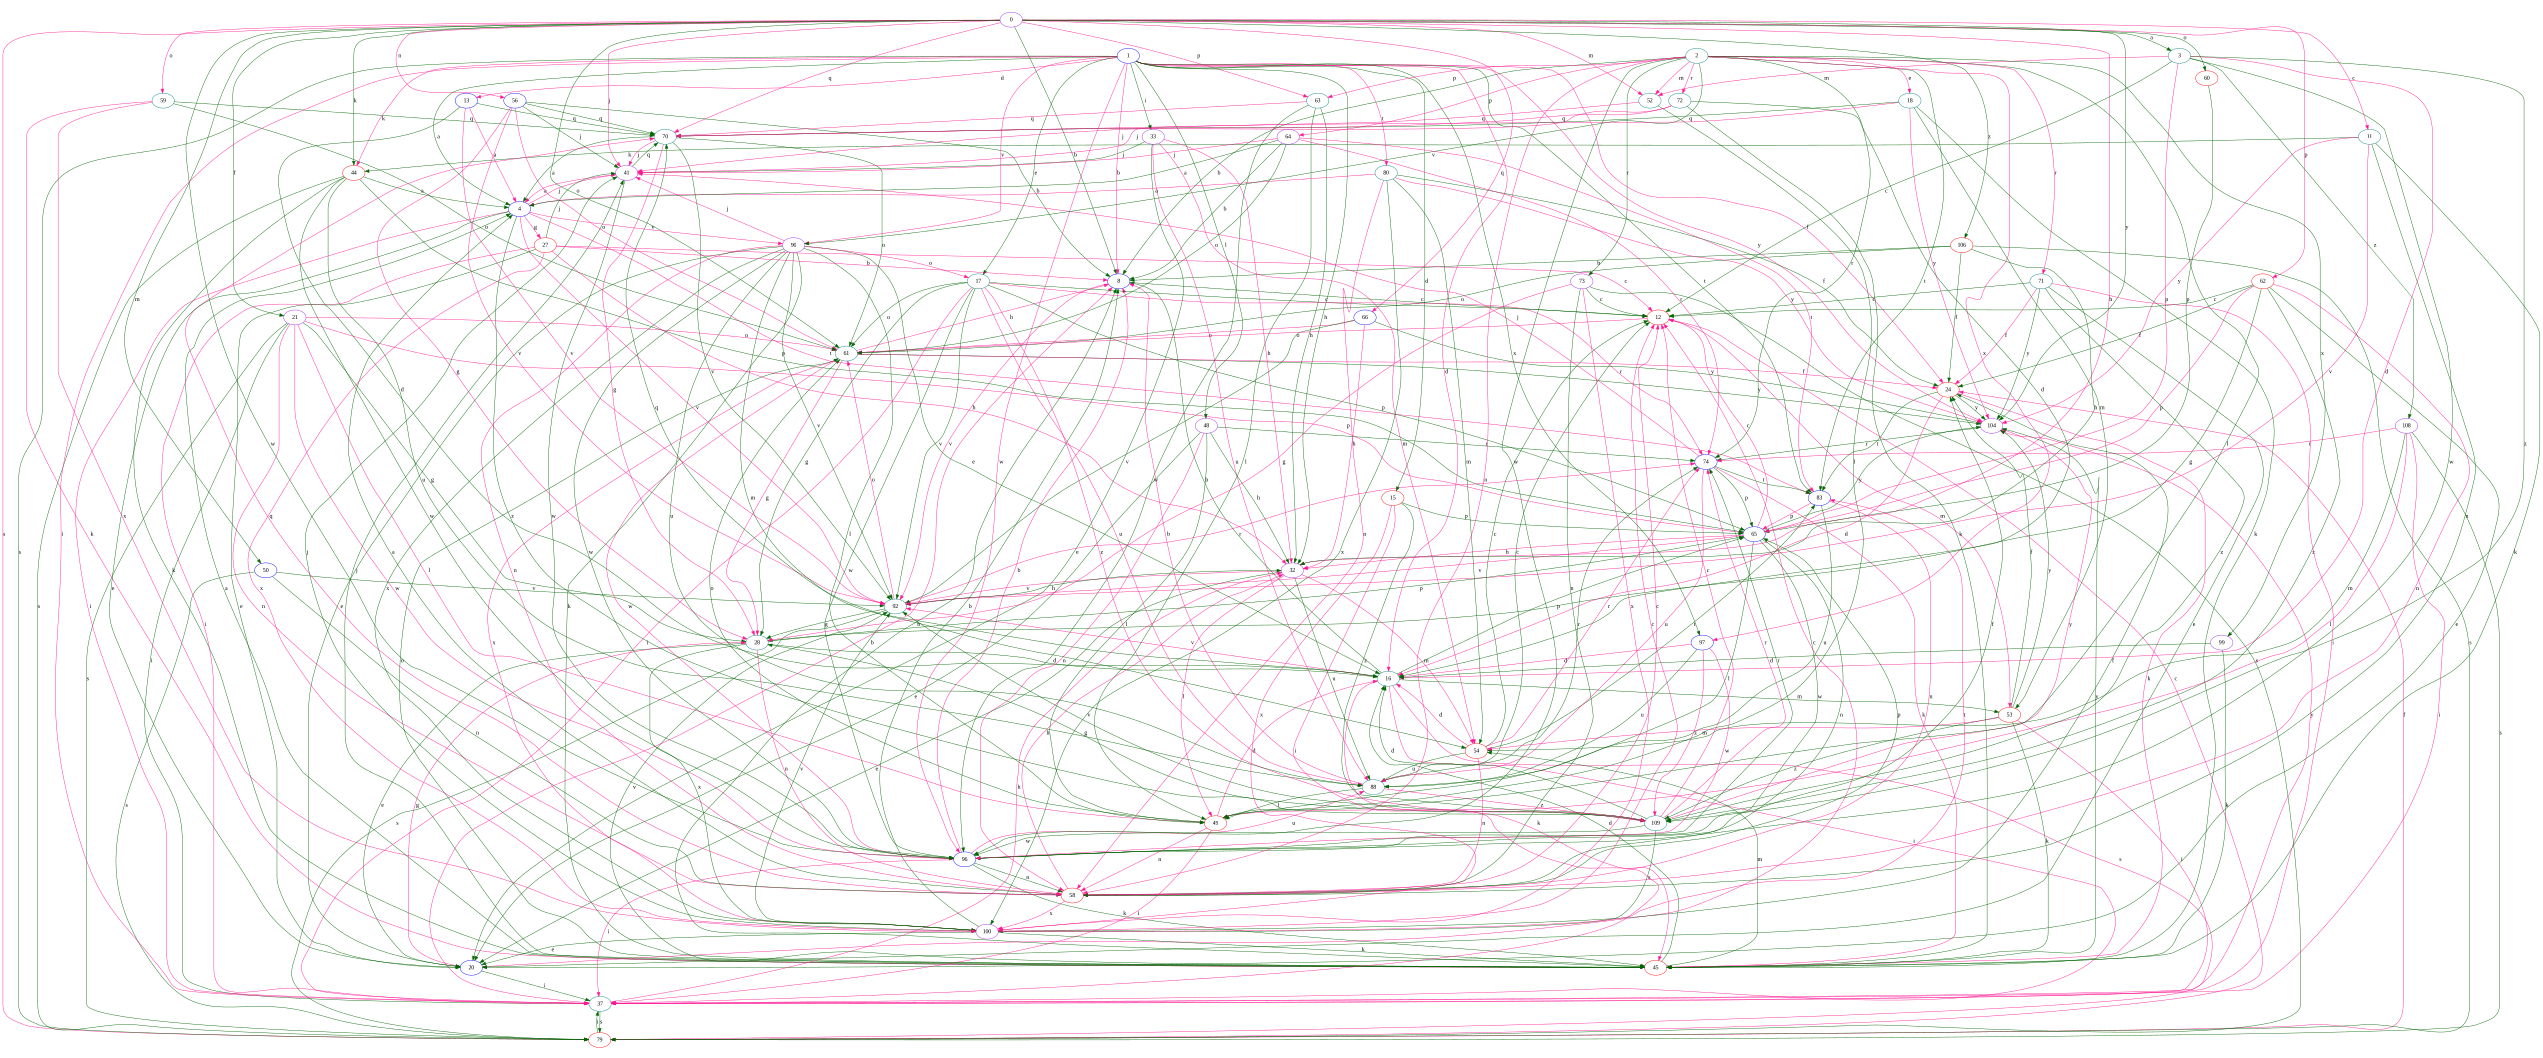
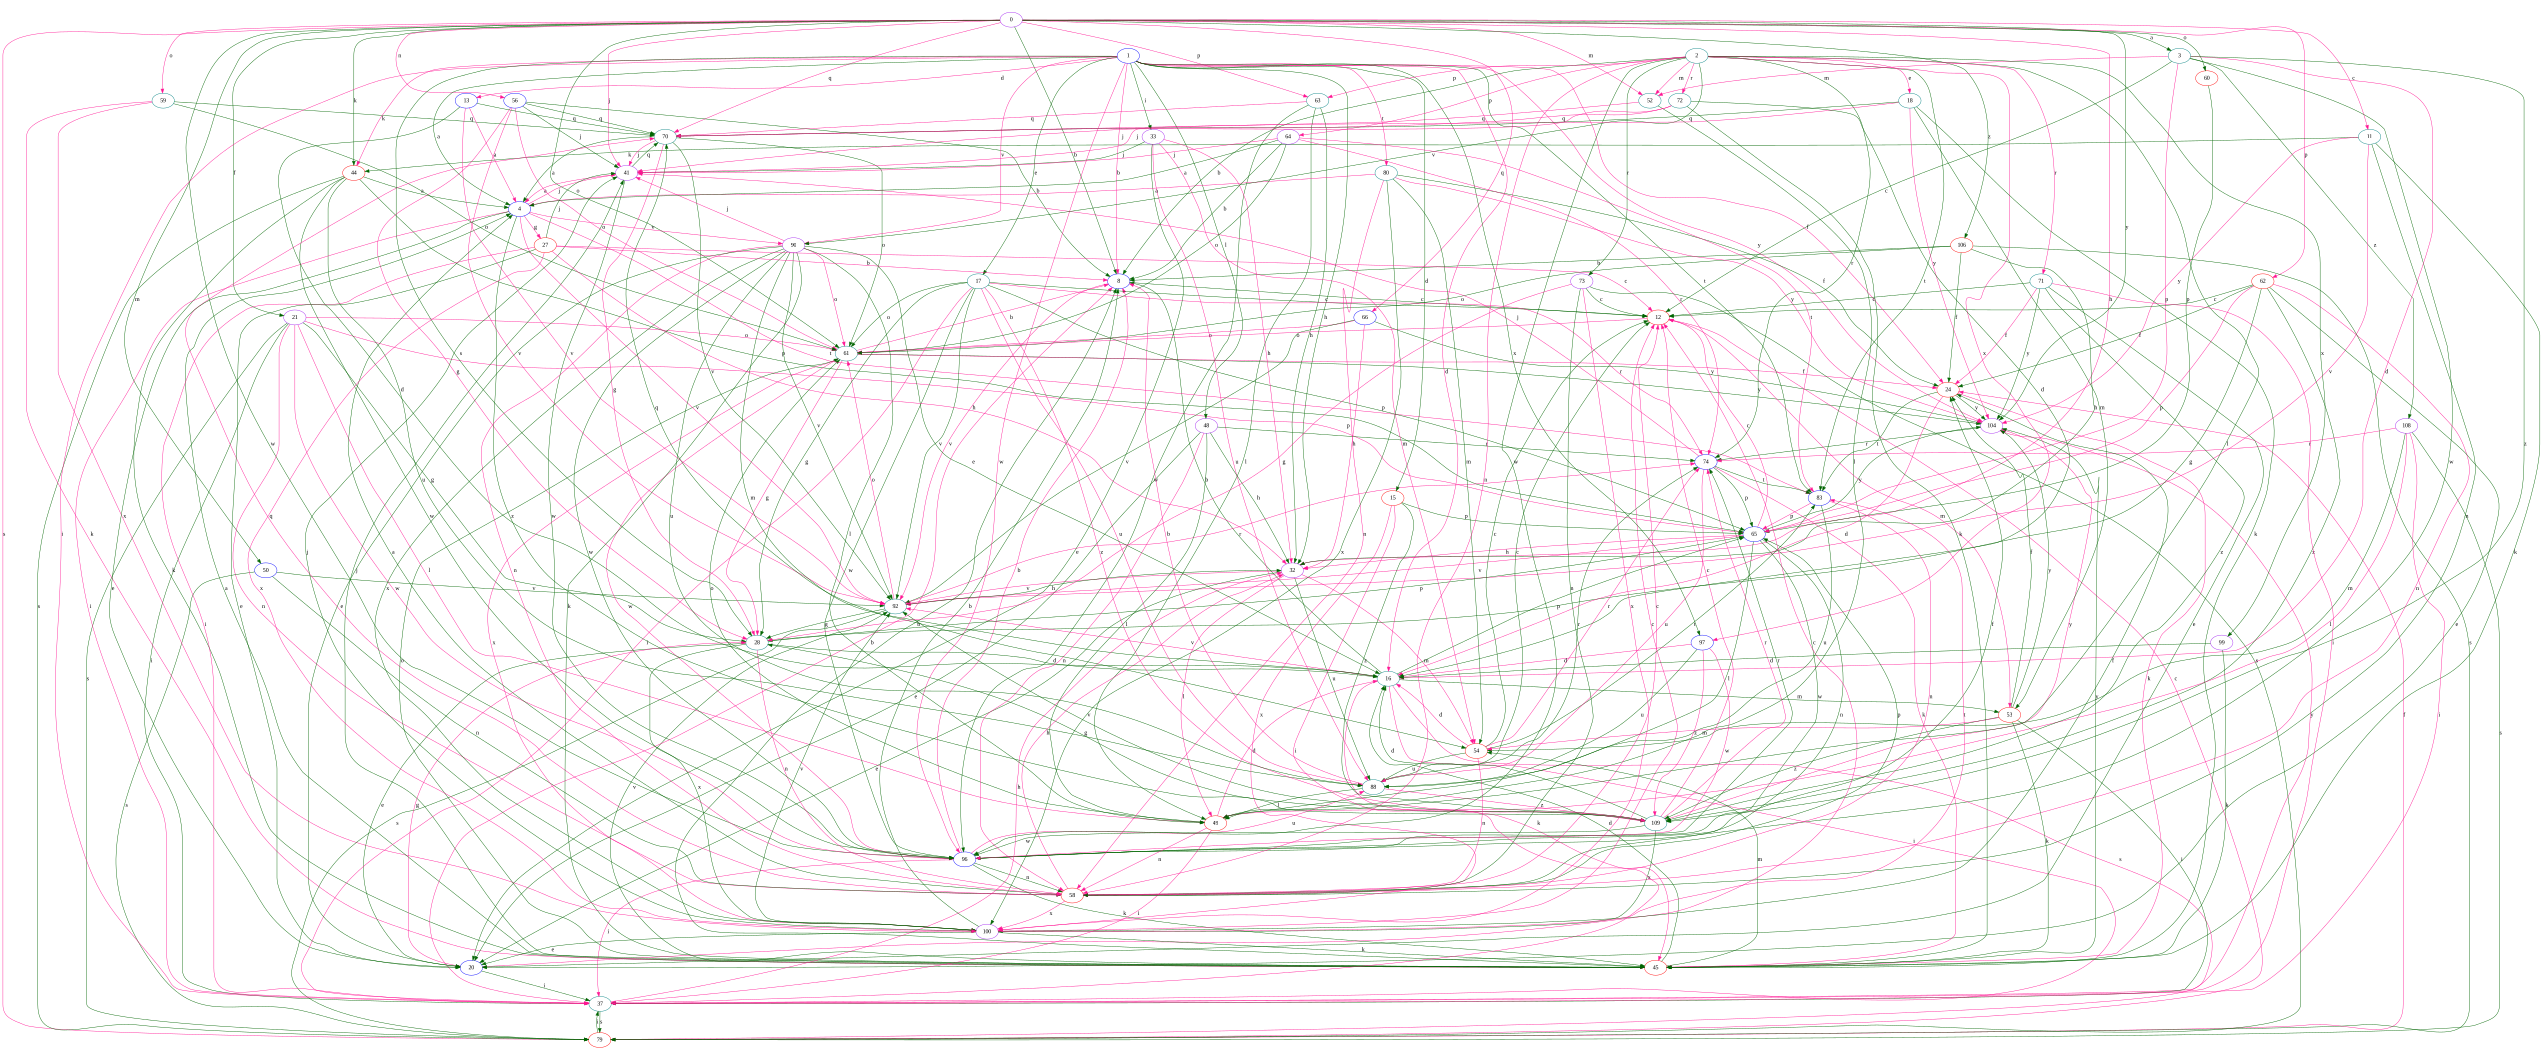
edge "90" -> "17": now "90" -> "61"
edge "1" -> "79": now "1" -> "28"
edge "53" -> "37": color deeppink -> darkgreen
